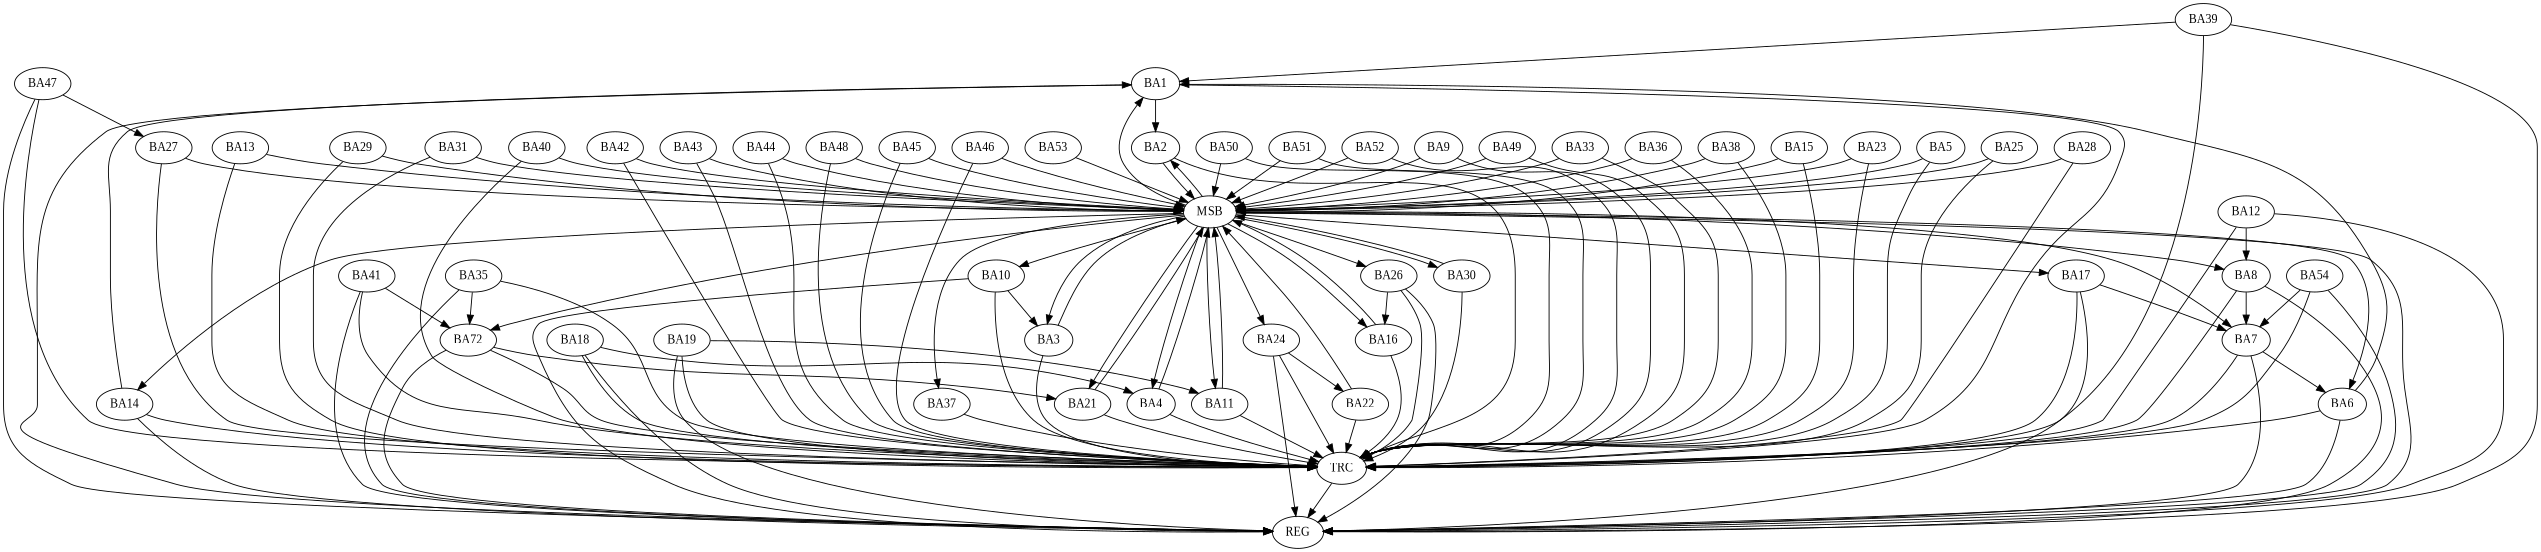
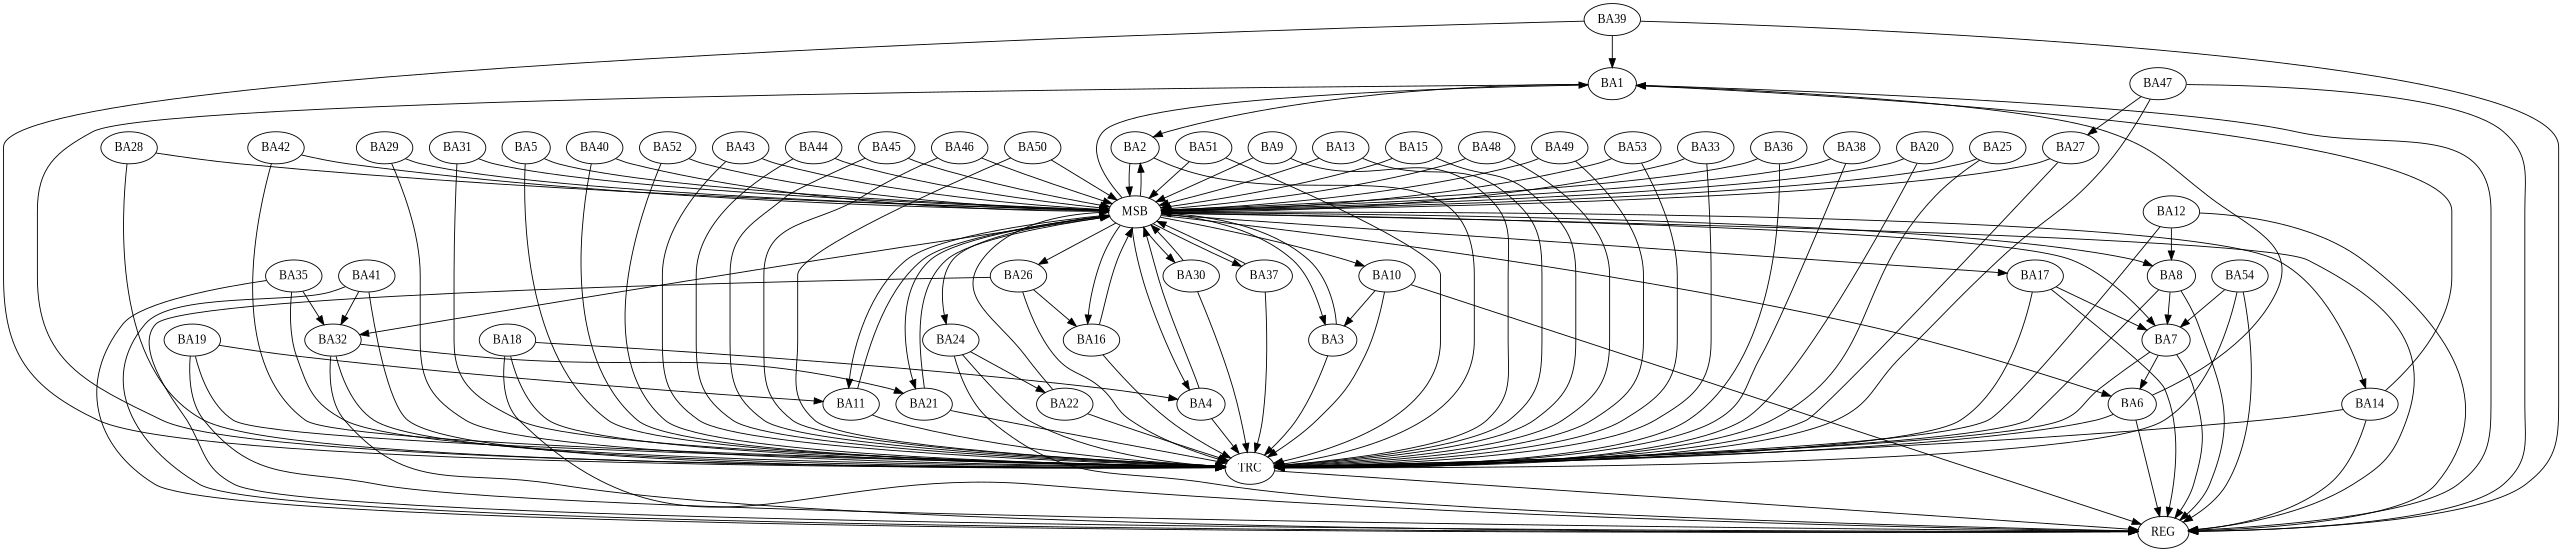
node "BA23": label "BA23" -> "BA20"
edge "BA37" -> "MSB": added
node "BA72": label "BA72" -> "BA32"
edge "BA53" -> "TRC": added
